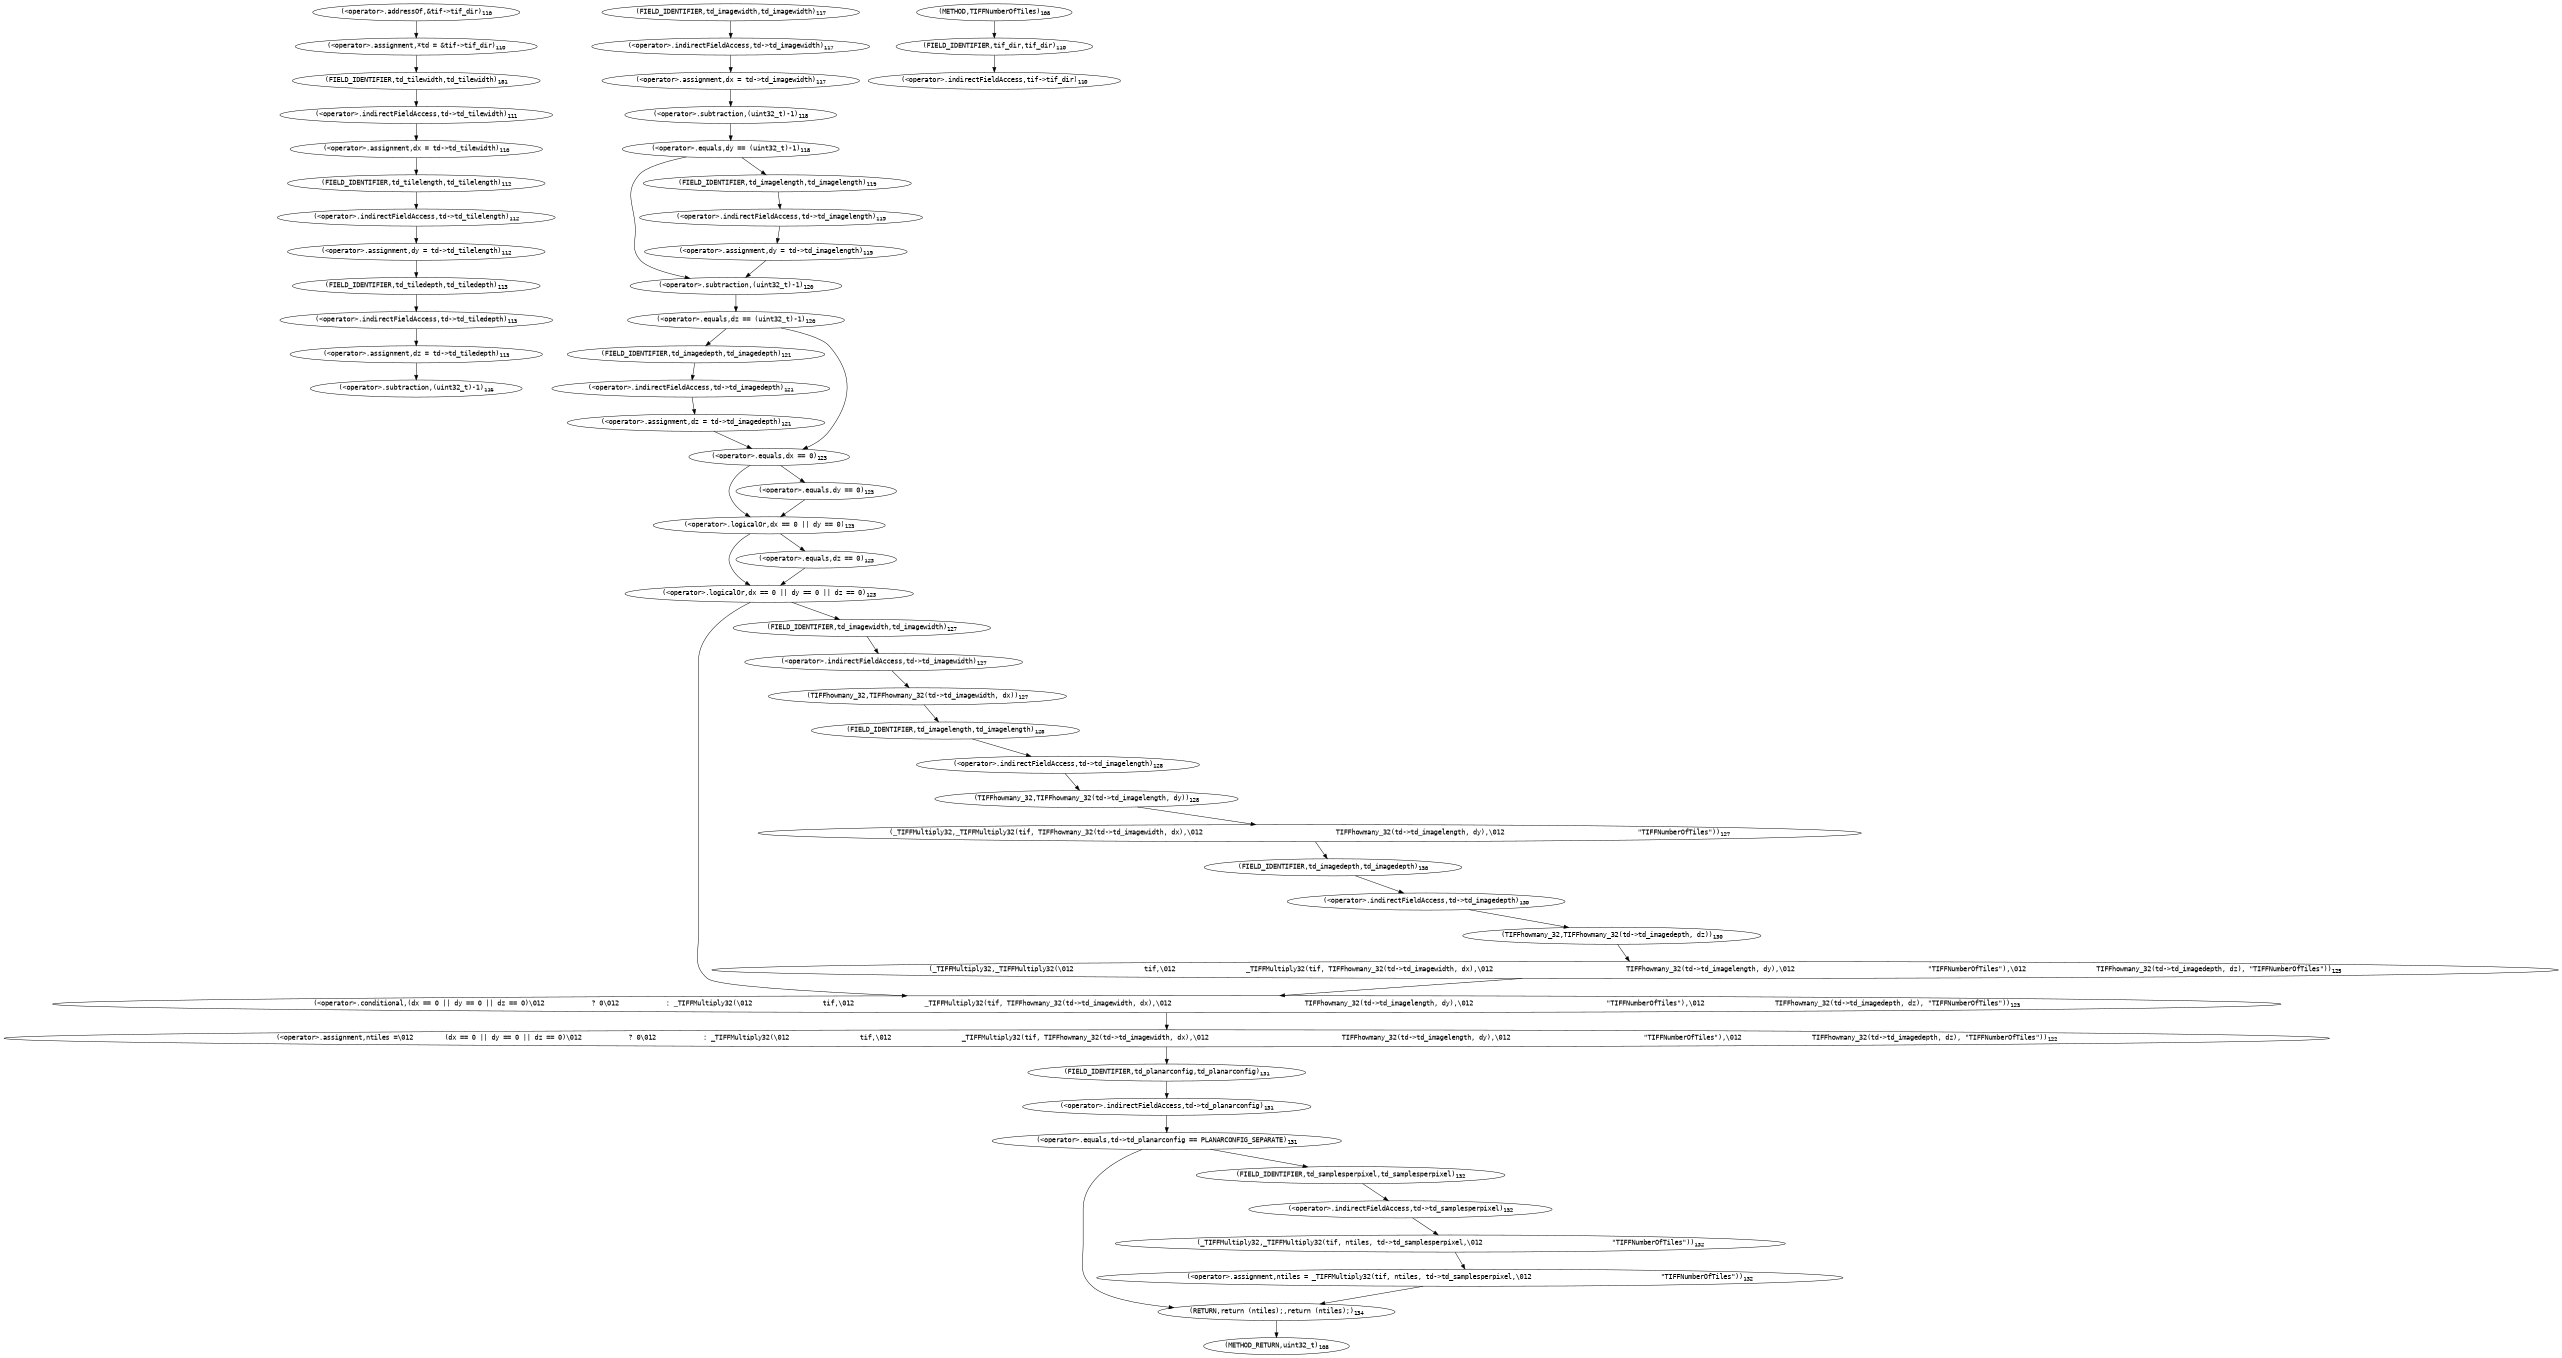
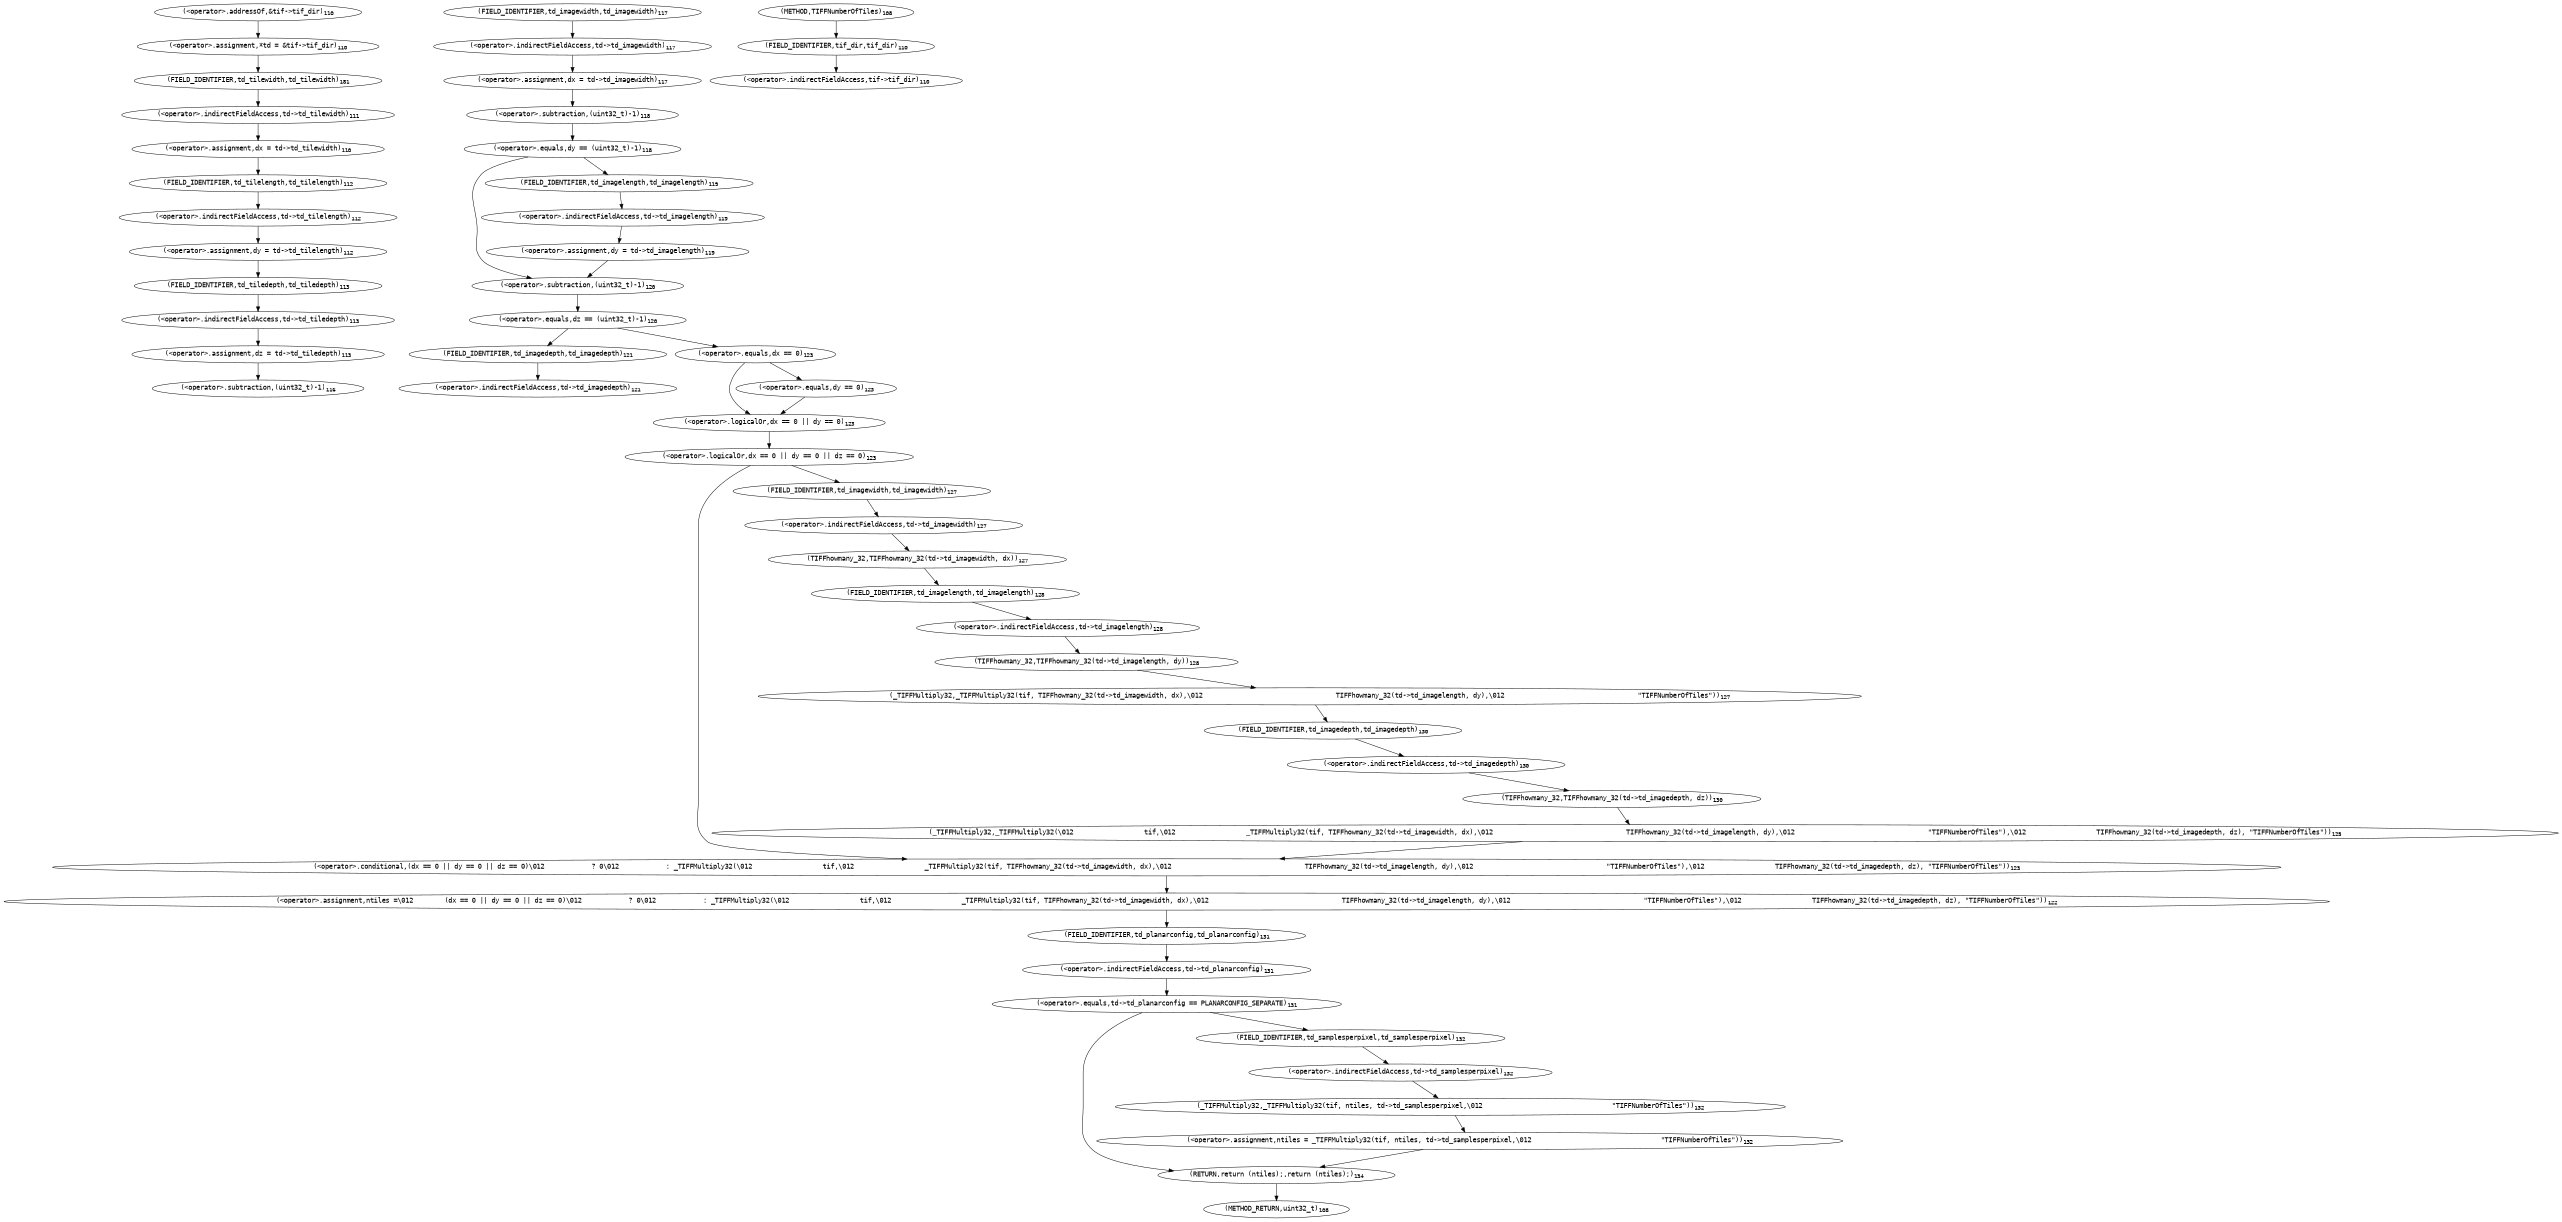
node "(<operator>.assignment,dz = td->td_imagedepth)": removed
node "(<operator>.equals,dz == 0)": removed
